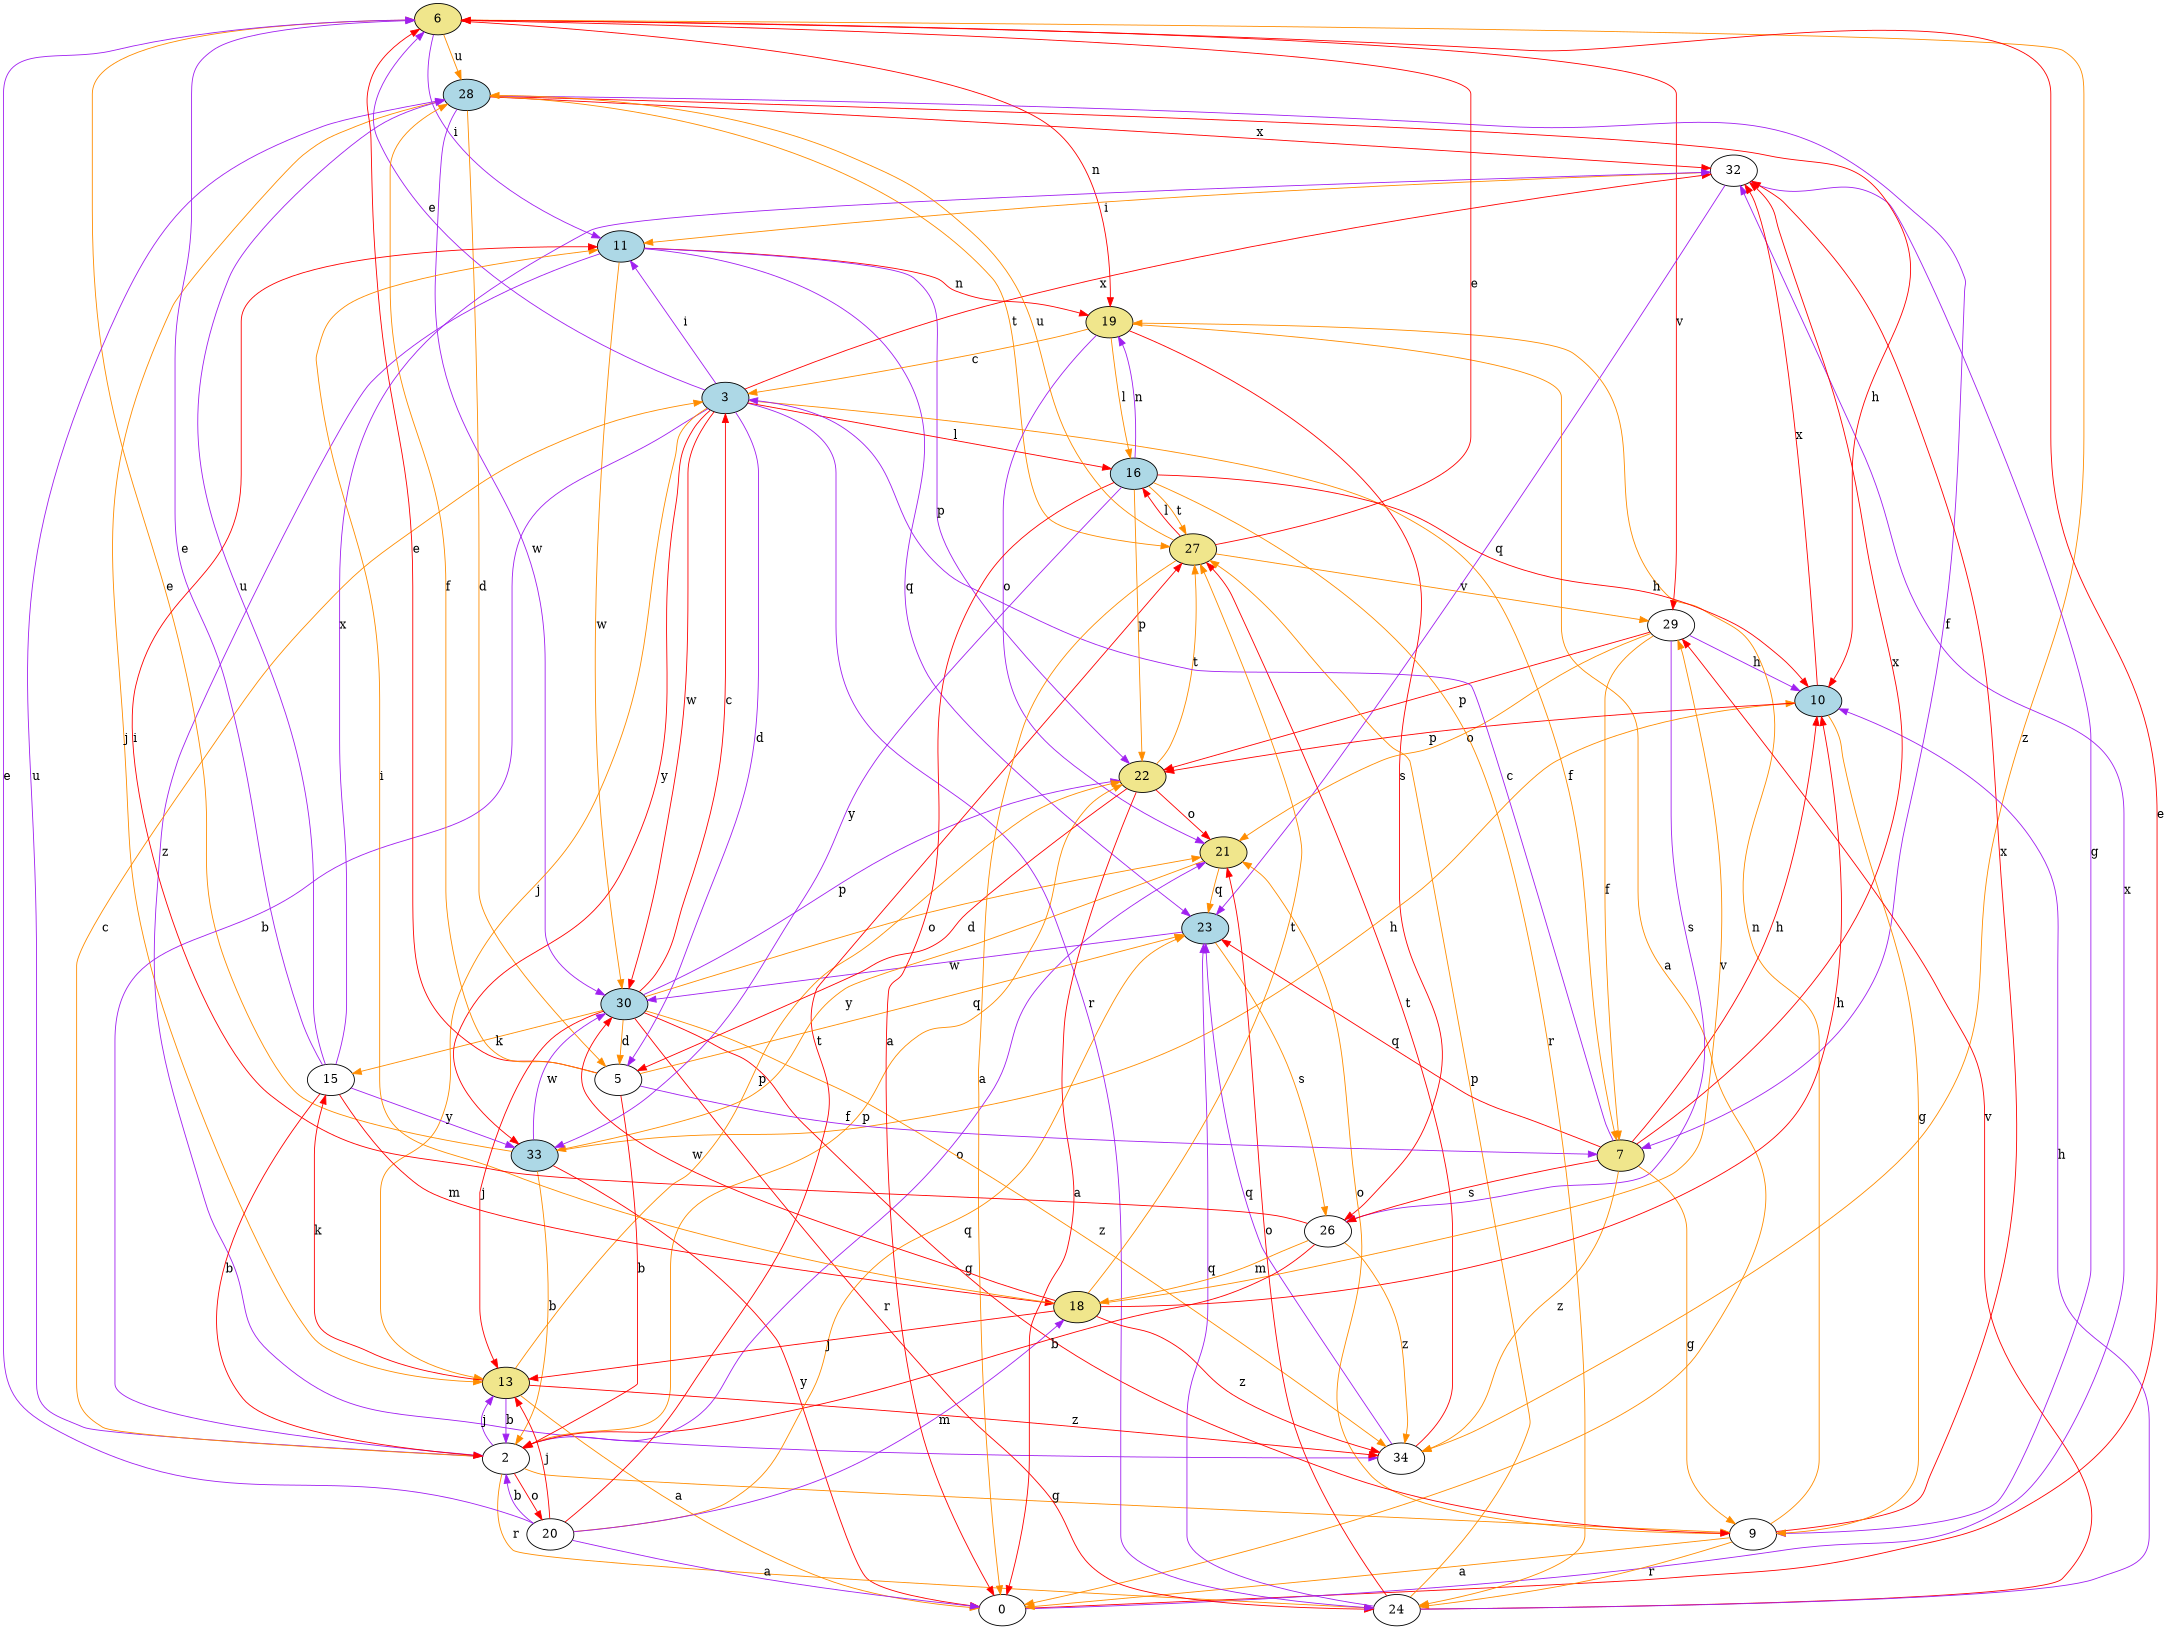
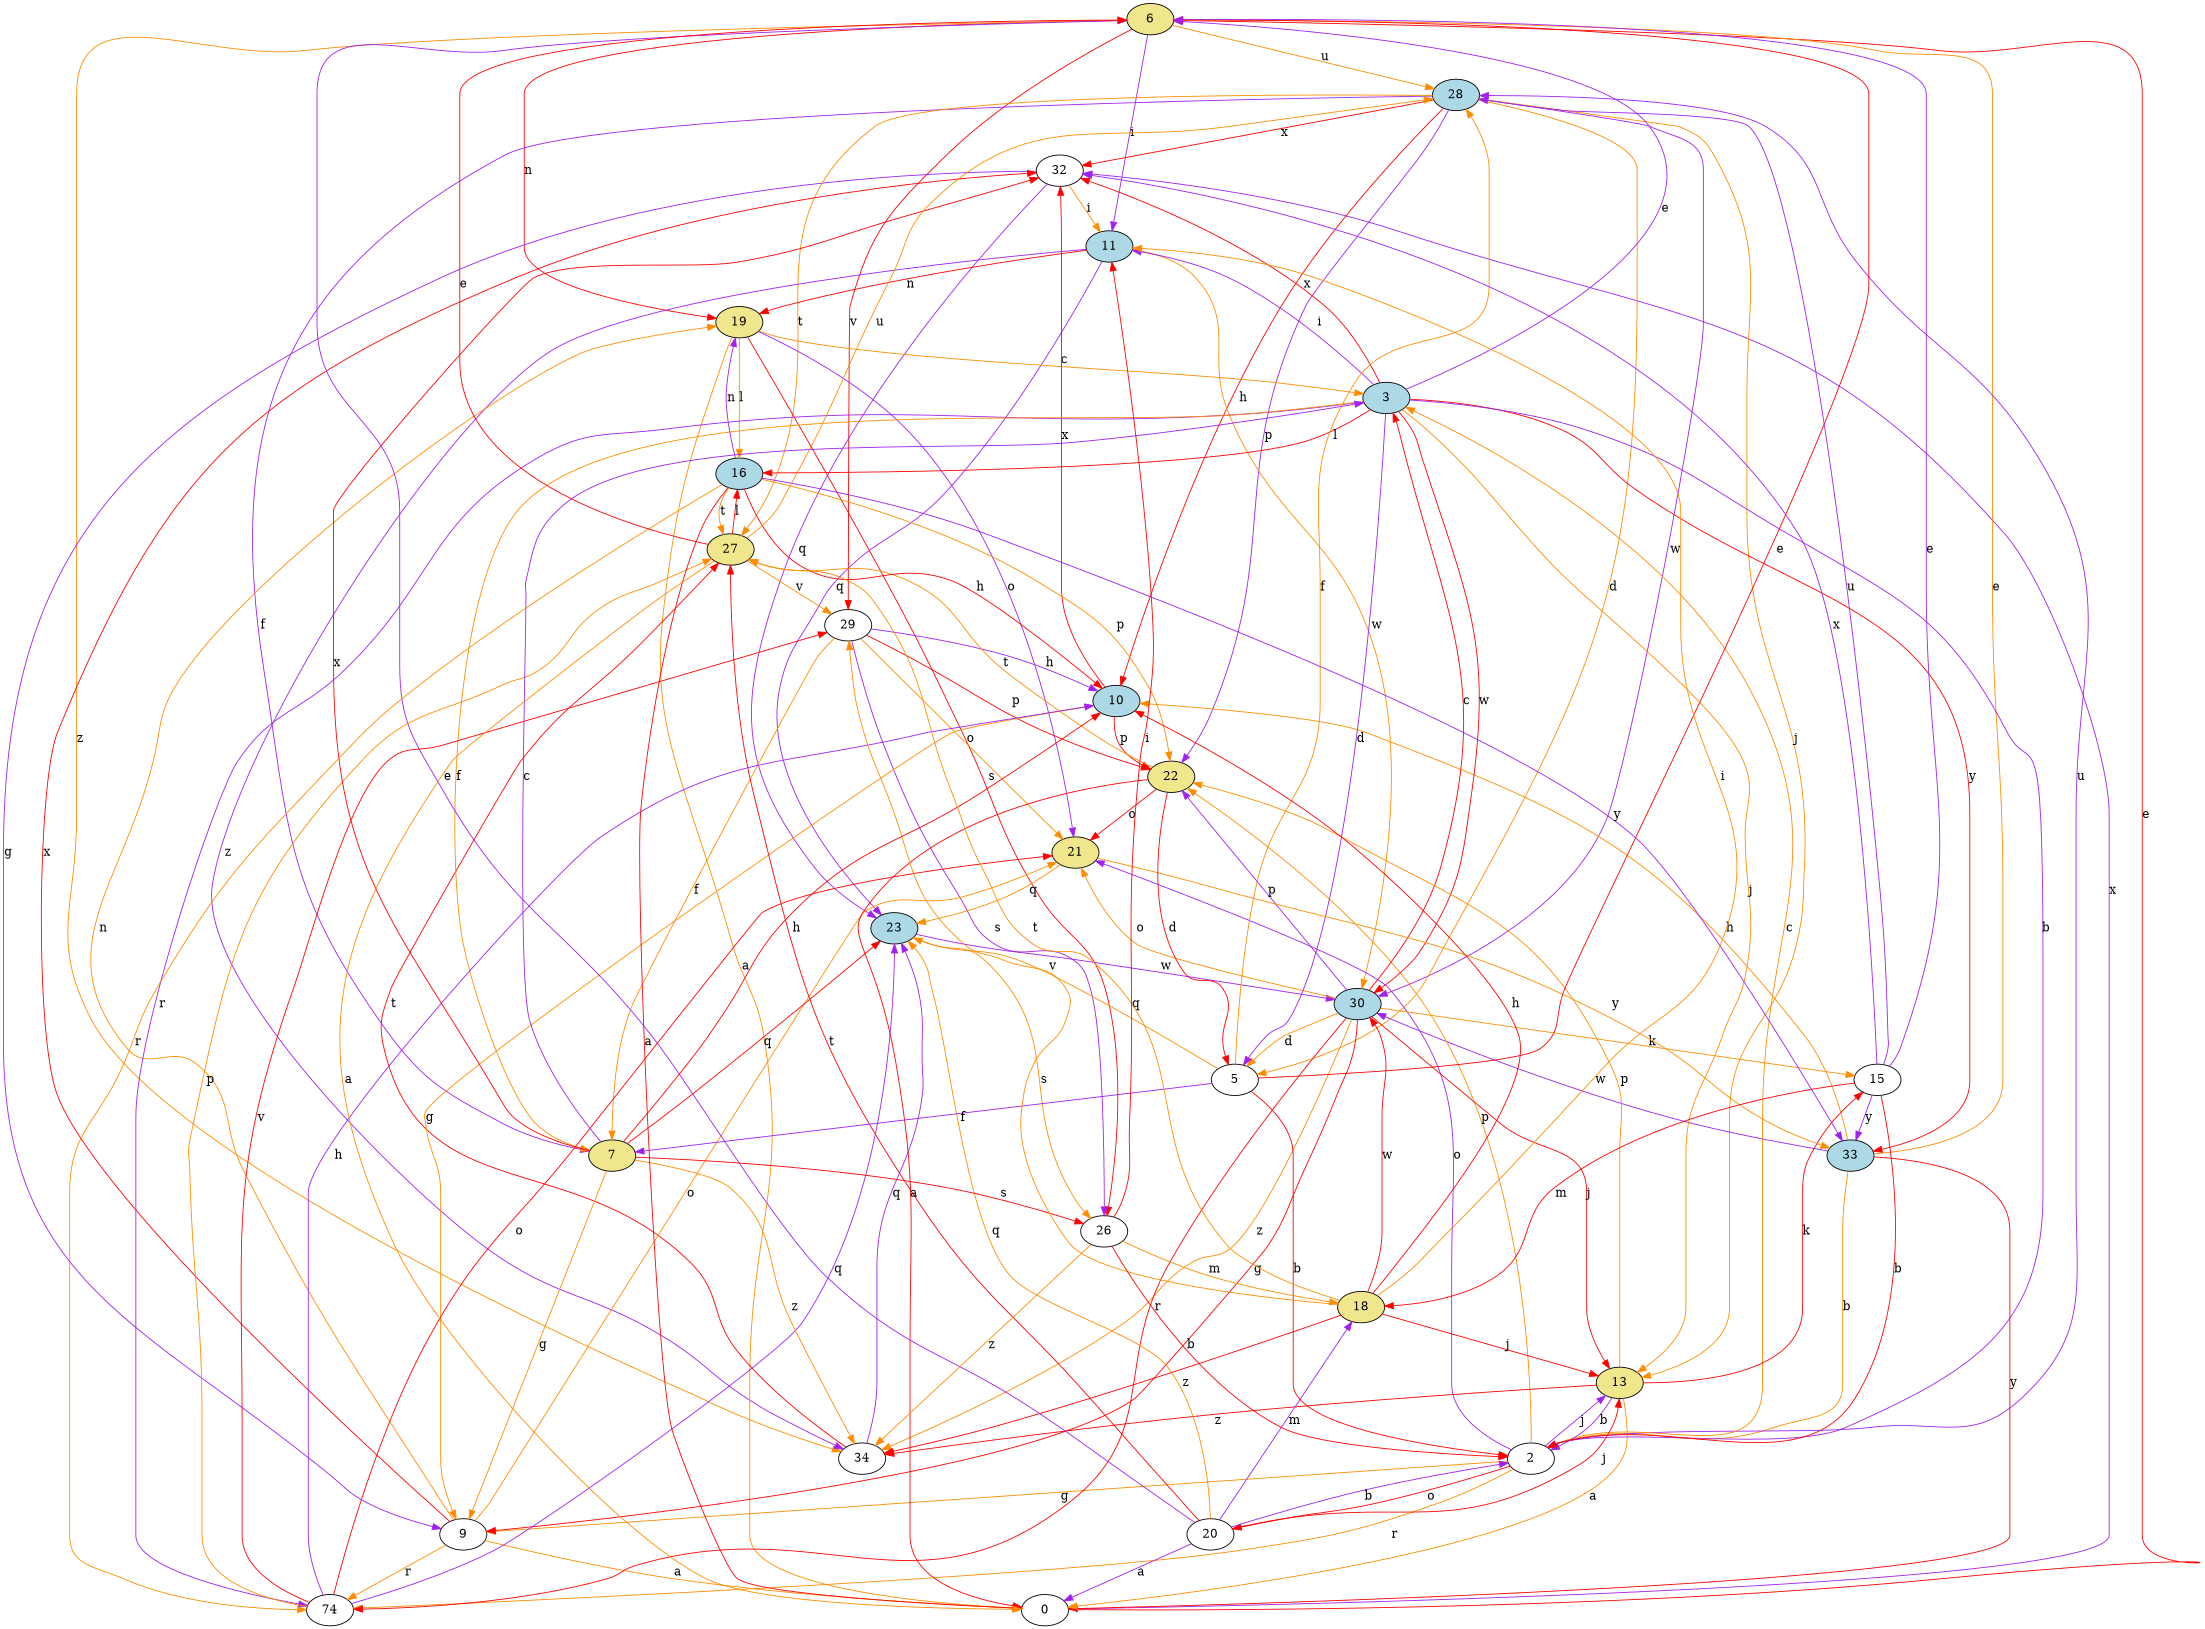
edge "11" -> "22": now "28" -> "22"
node "24": label "24" -> "74"
